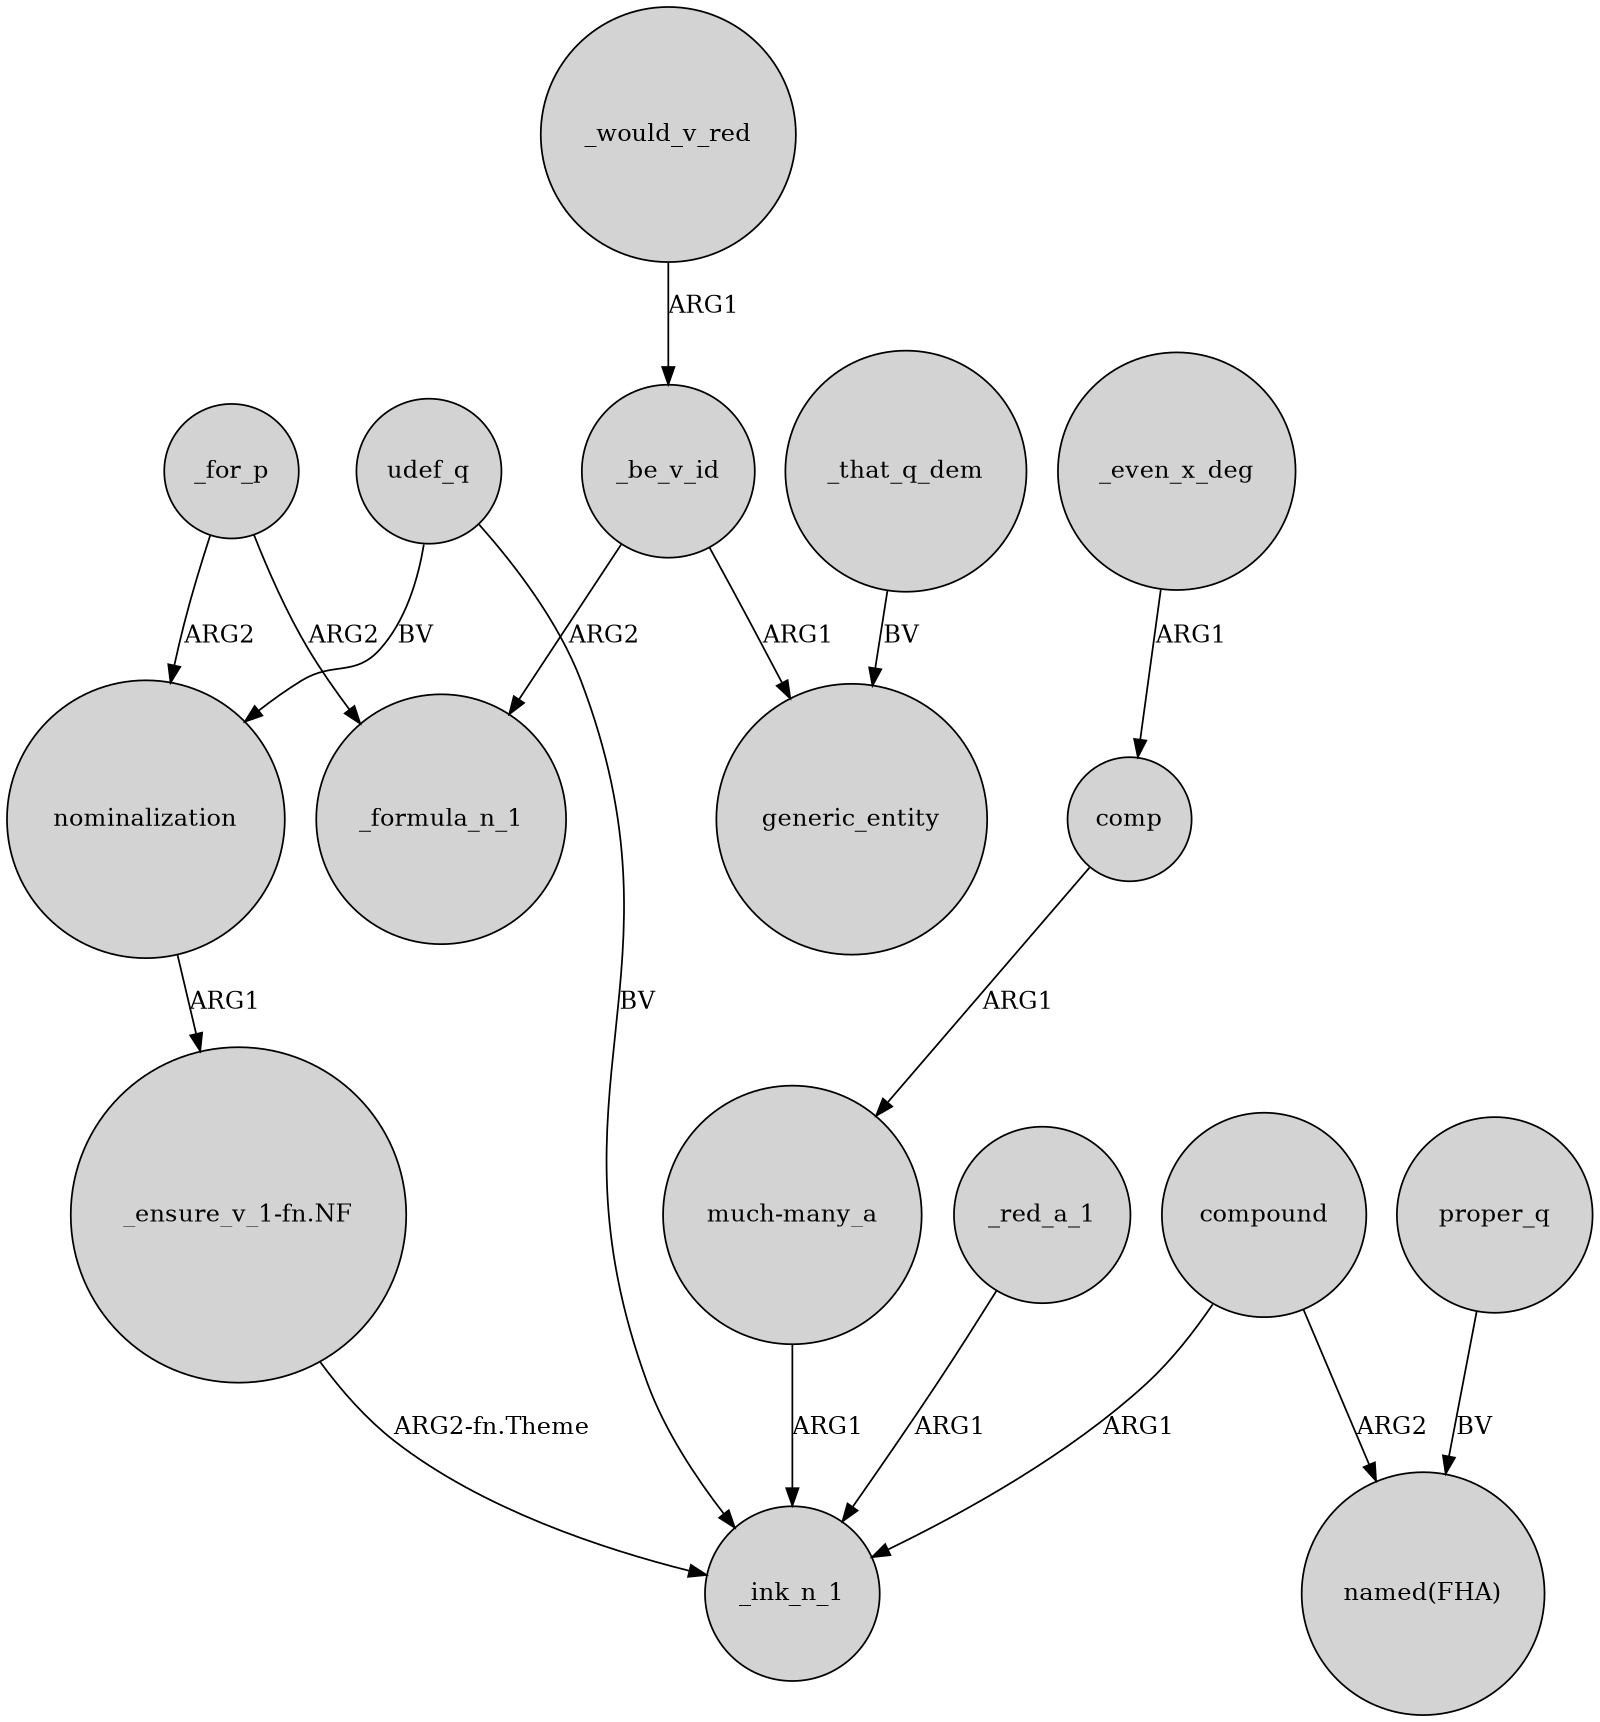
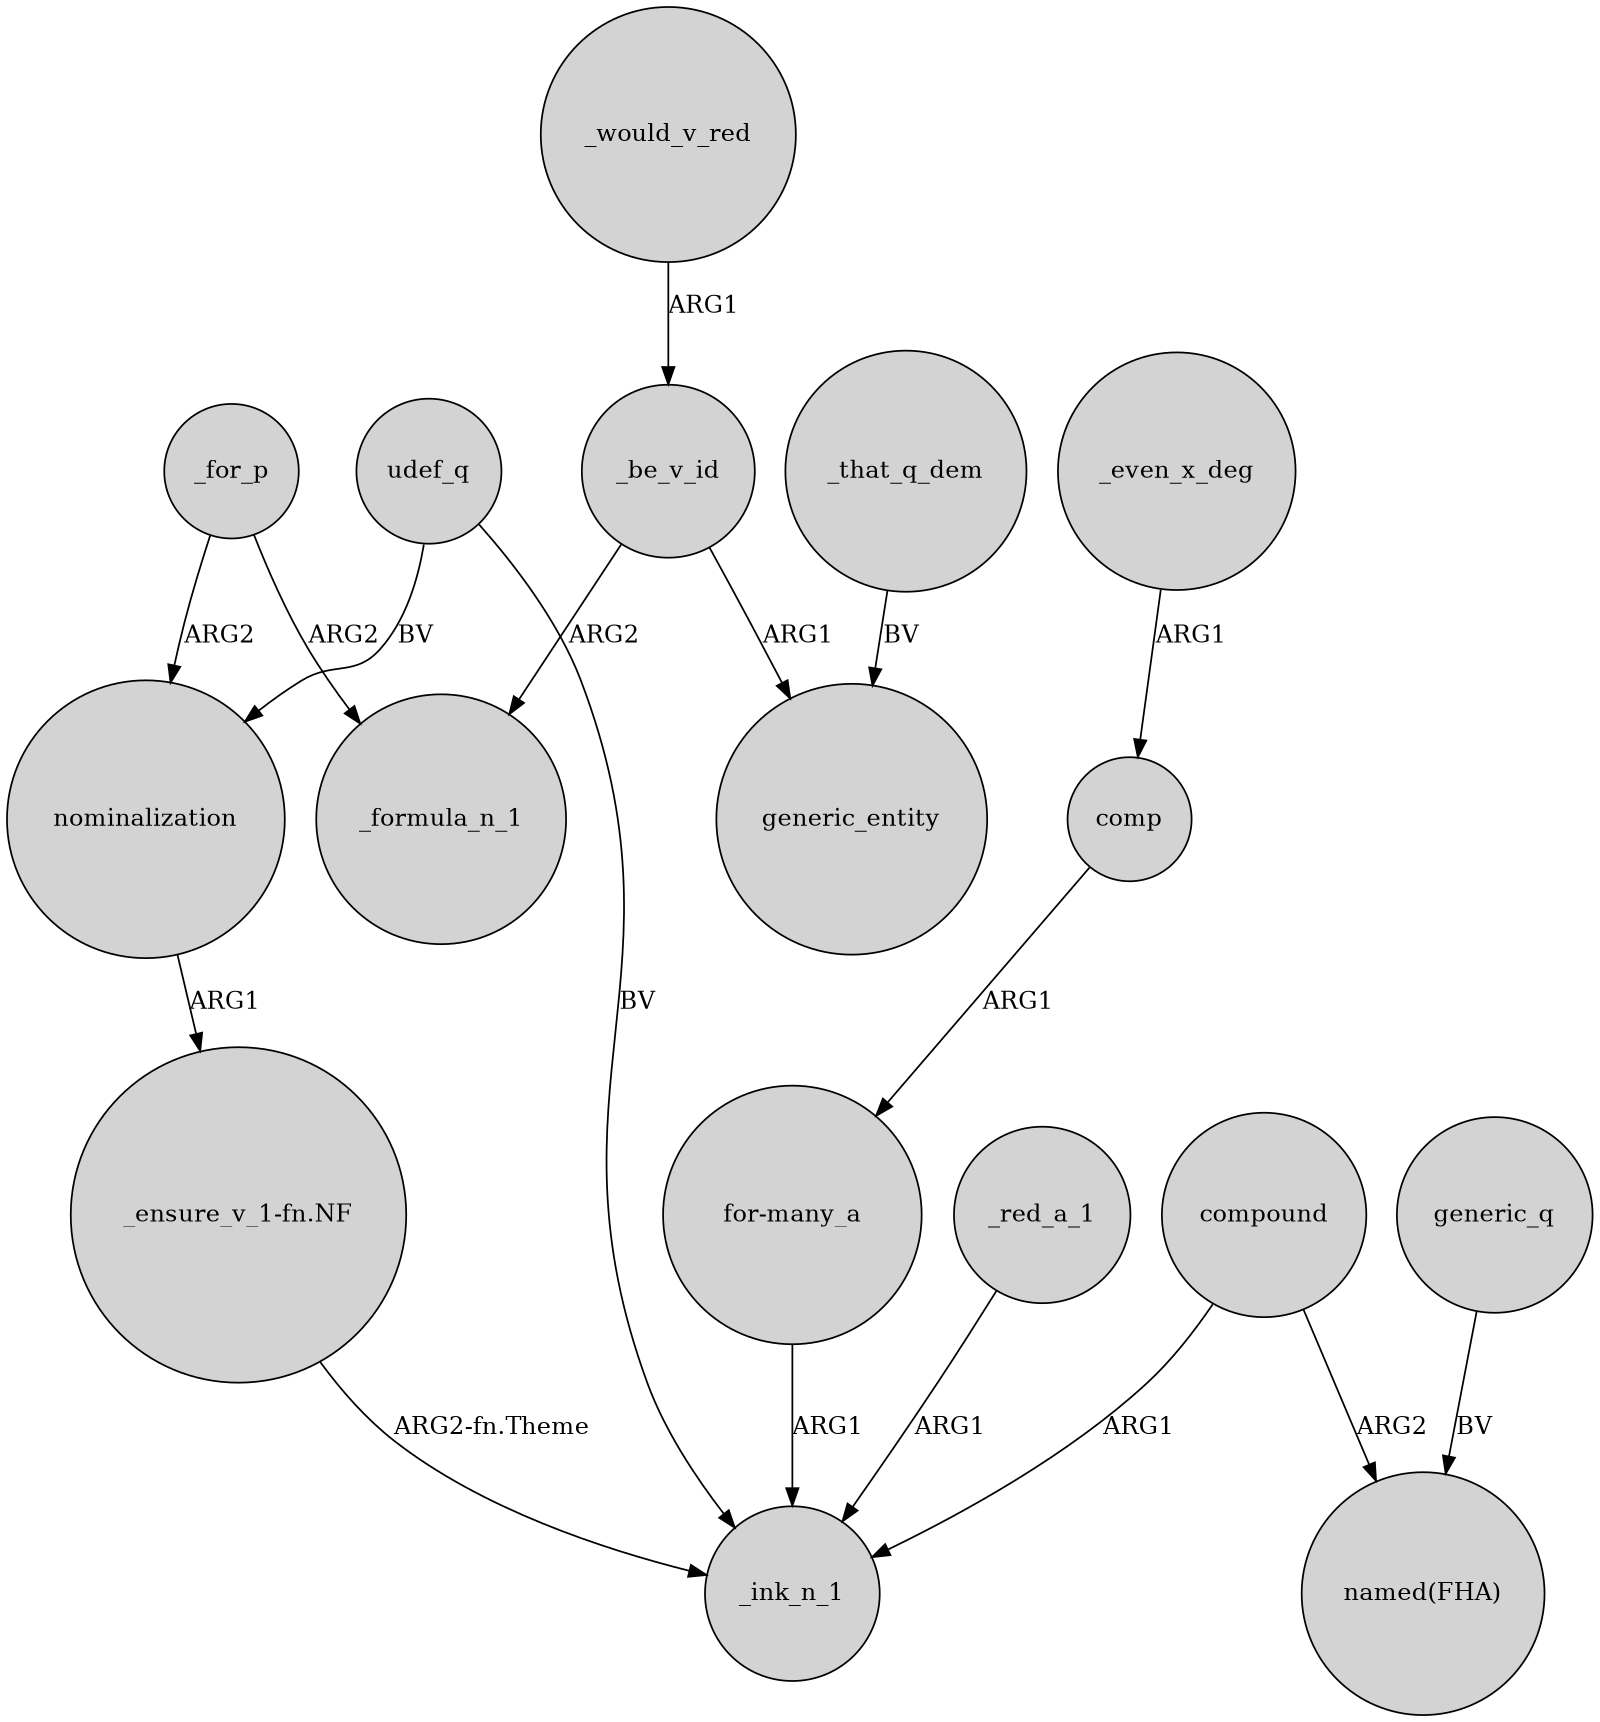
node "much-many_a": label "much-many_a" -> "for-many_a"
node "proper_q": label "proper_q" -> "generic_q"
